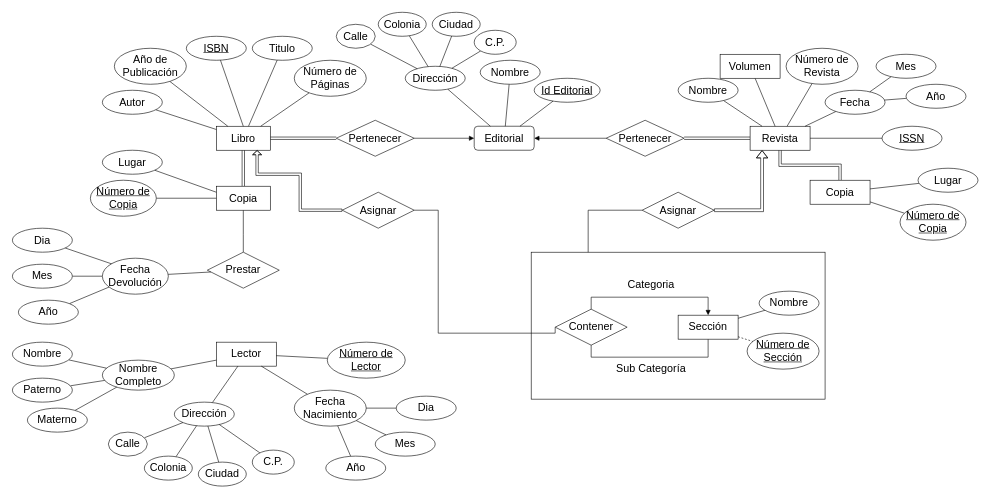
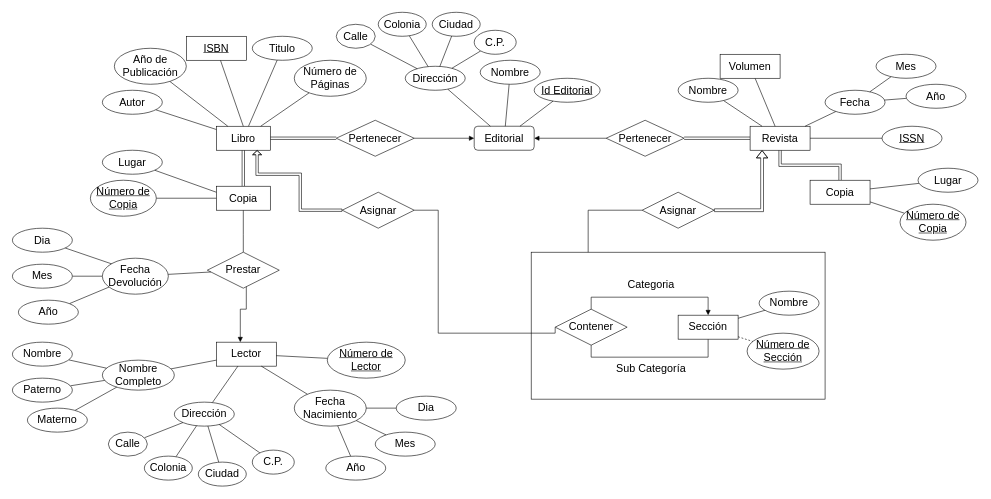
node "ISBN": shape ellipse -> rectangle
node "Número de Revista": removed
edge "Número de Revista" -- "Revista": removed
edge "Prestar" -> "Lector": added
